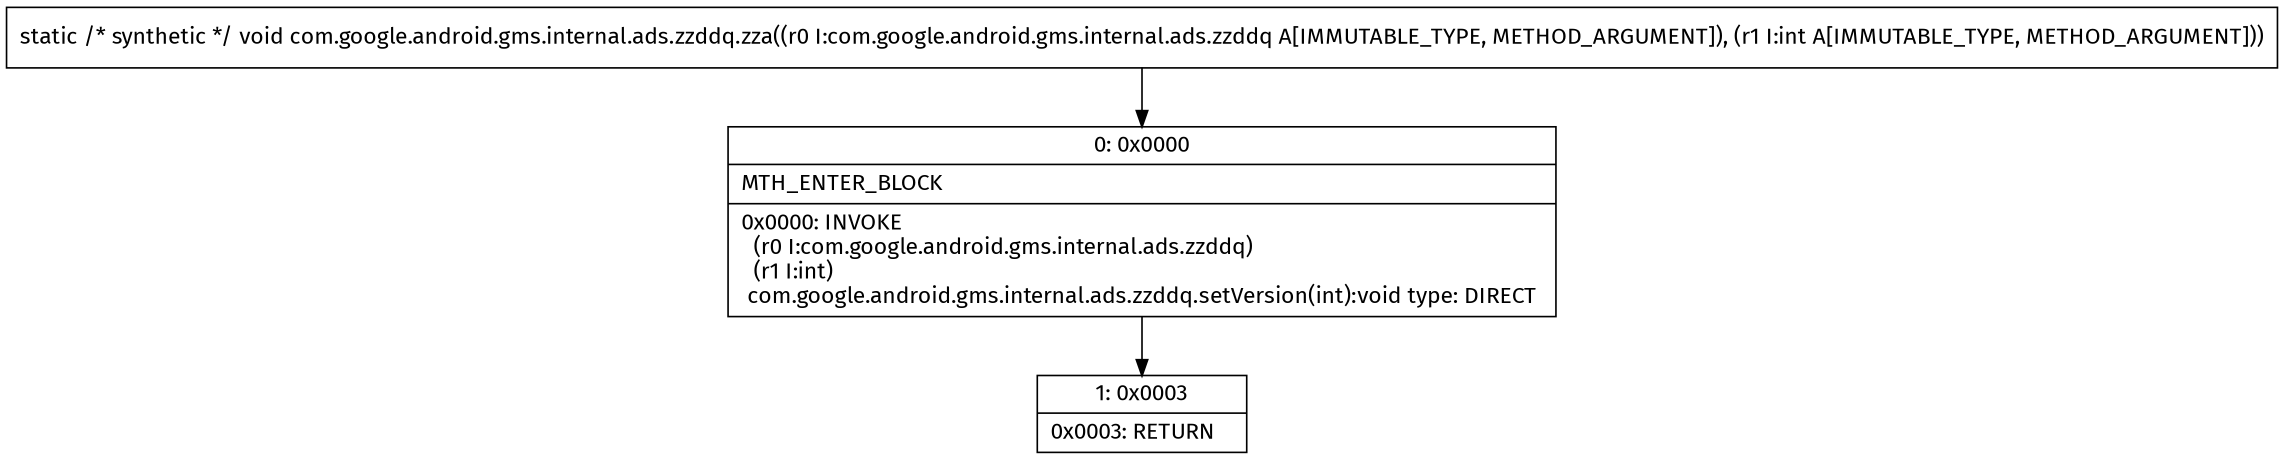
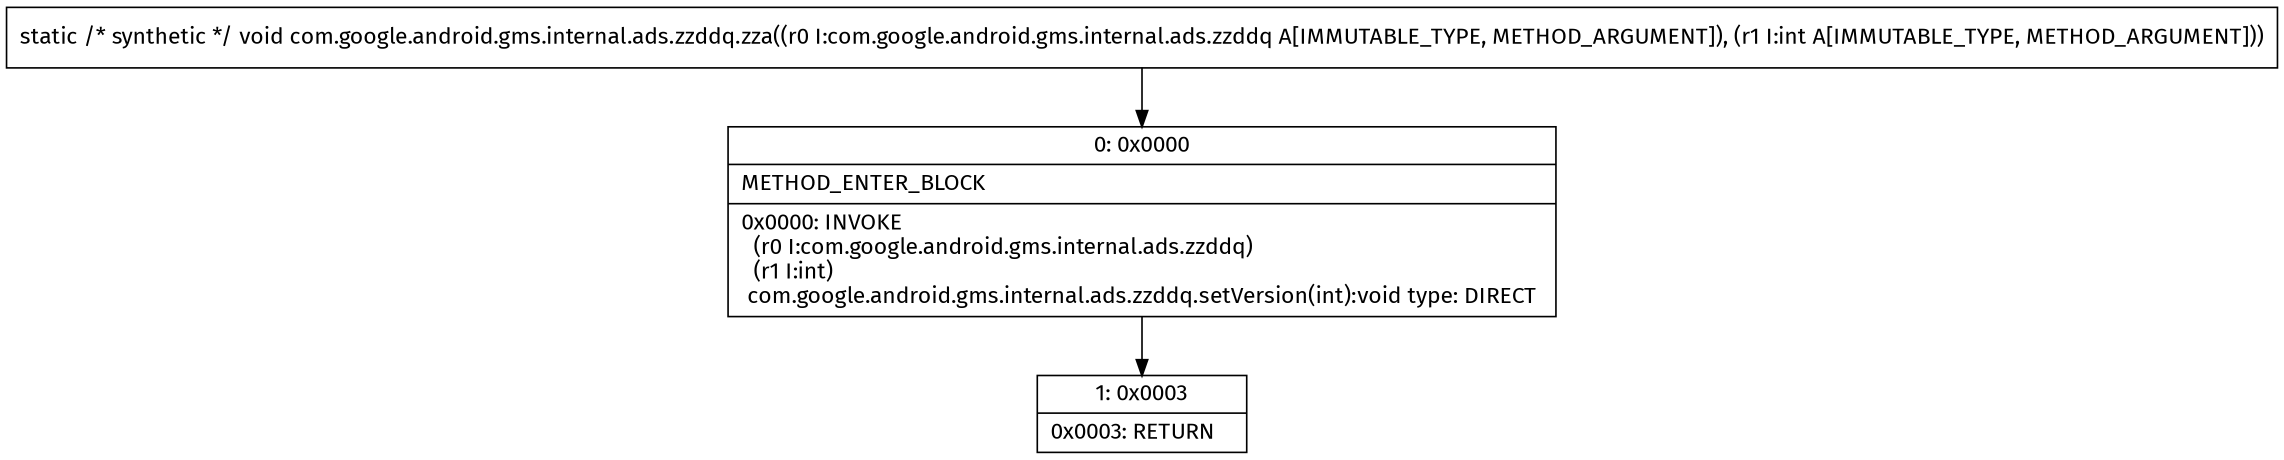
node "0: 0x0000": text "MTH_ENTER_BLOCK" -> "METHOD_ENTER_BLOCK"
